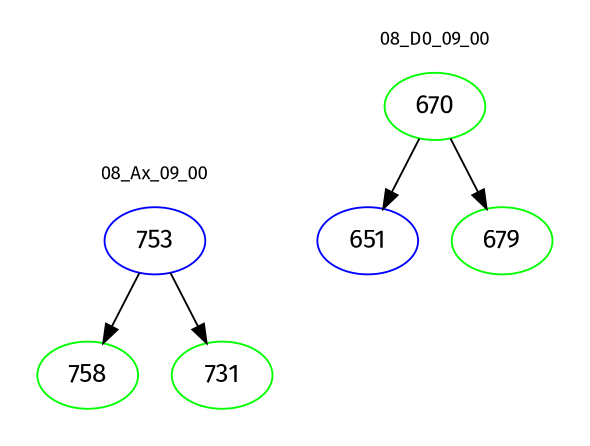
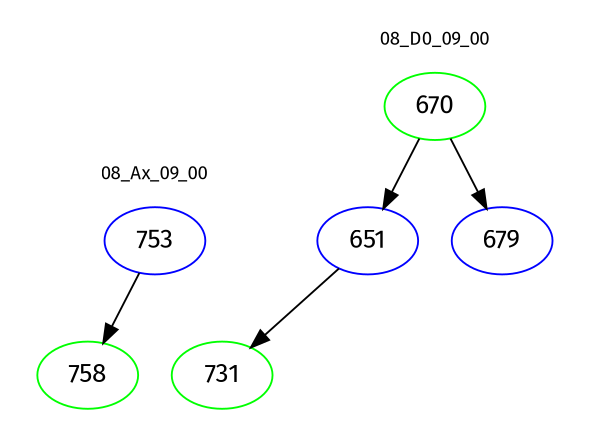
node "679": color green -> blue
edge "753" -> "731": now "651" -> "731"
